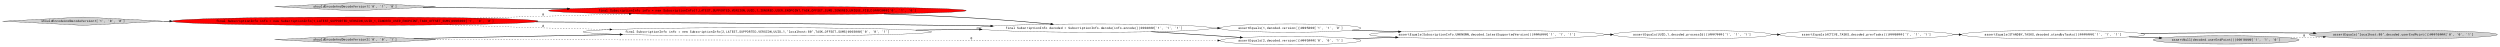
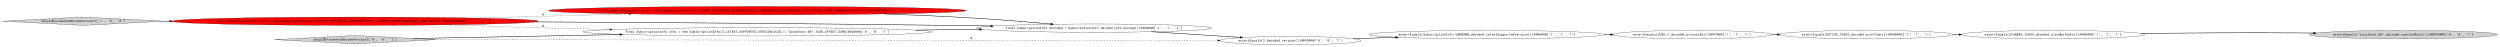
node "shouldEncodeAndDecodeVersion1['0', '1', '0']": removed
node "assertEquals(1,decoded.version())@@@5@@@['1', '1', '0']": removed
node "assertNull(decoded.userEndPoint())@@@10@@@['1', '1', '0']": removed
